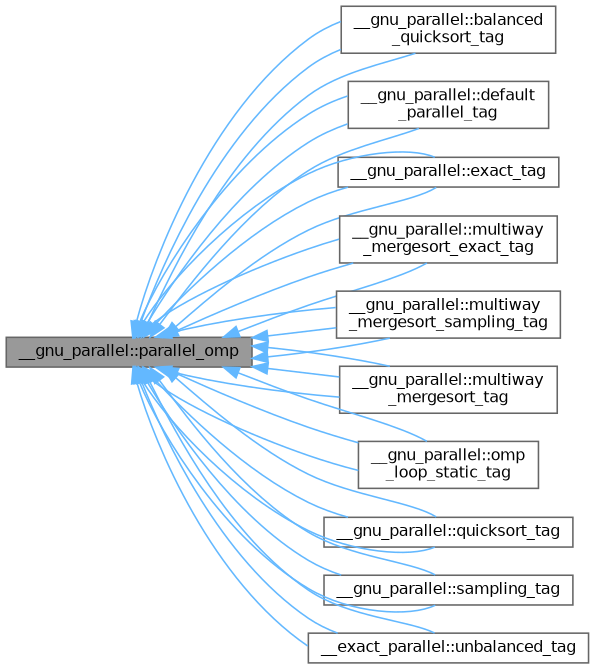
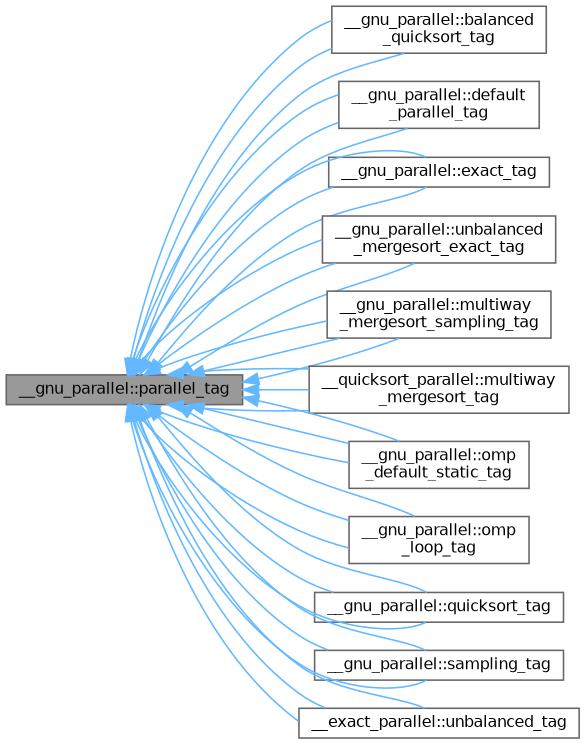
node "__gnu_parallel::multiway _mergesort_exact_tag": label "__gnu_parallel::multiway _mergesort_exact_tag" -> "__gnu_parallel::unbalanced _mergesort_exact_tag"
node "__gnu_parallel::parallel_omp": label "__gnu_parallel::parallel_omp" -> "__gnu_parallel::parallel_tag"
node "__gnu_parallel::multiway _mergesort_tag": label "__gnu_parallel::multiway _mergesort_tag" -> "__quicksort_parallel::multiway _mergesort_tag"
node "__gnu_parallel::omp _loop_static_tag": label "__gnu_parallel::omp _loop_static_tag" -> "__gnu_parallel::omp _default_static_tag"
node "__gnu_parallel::omp _loop_tag": added
